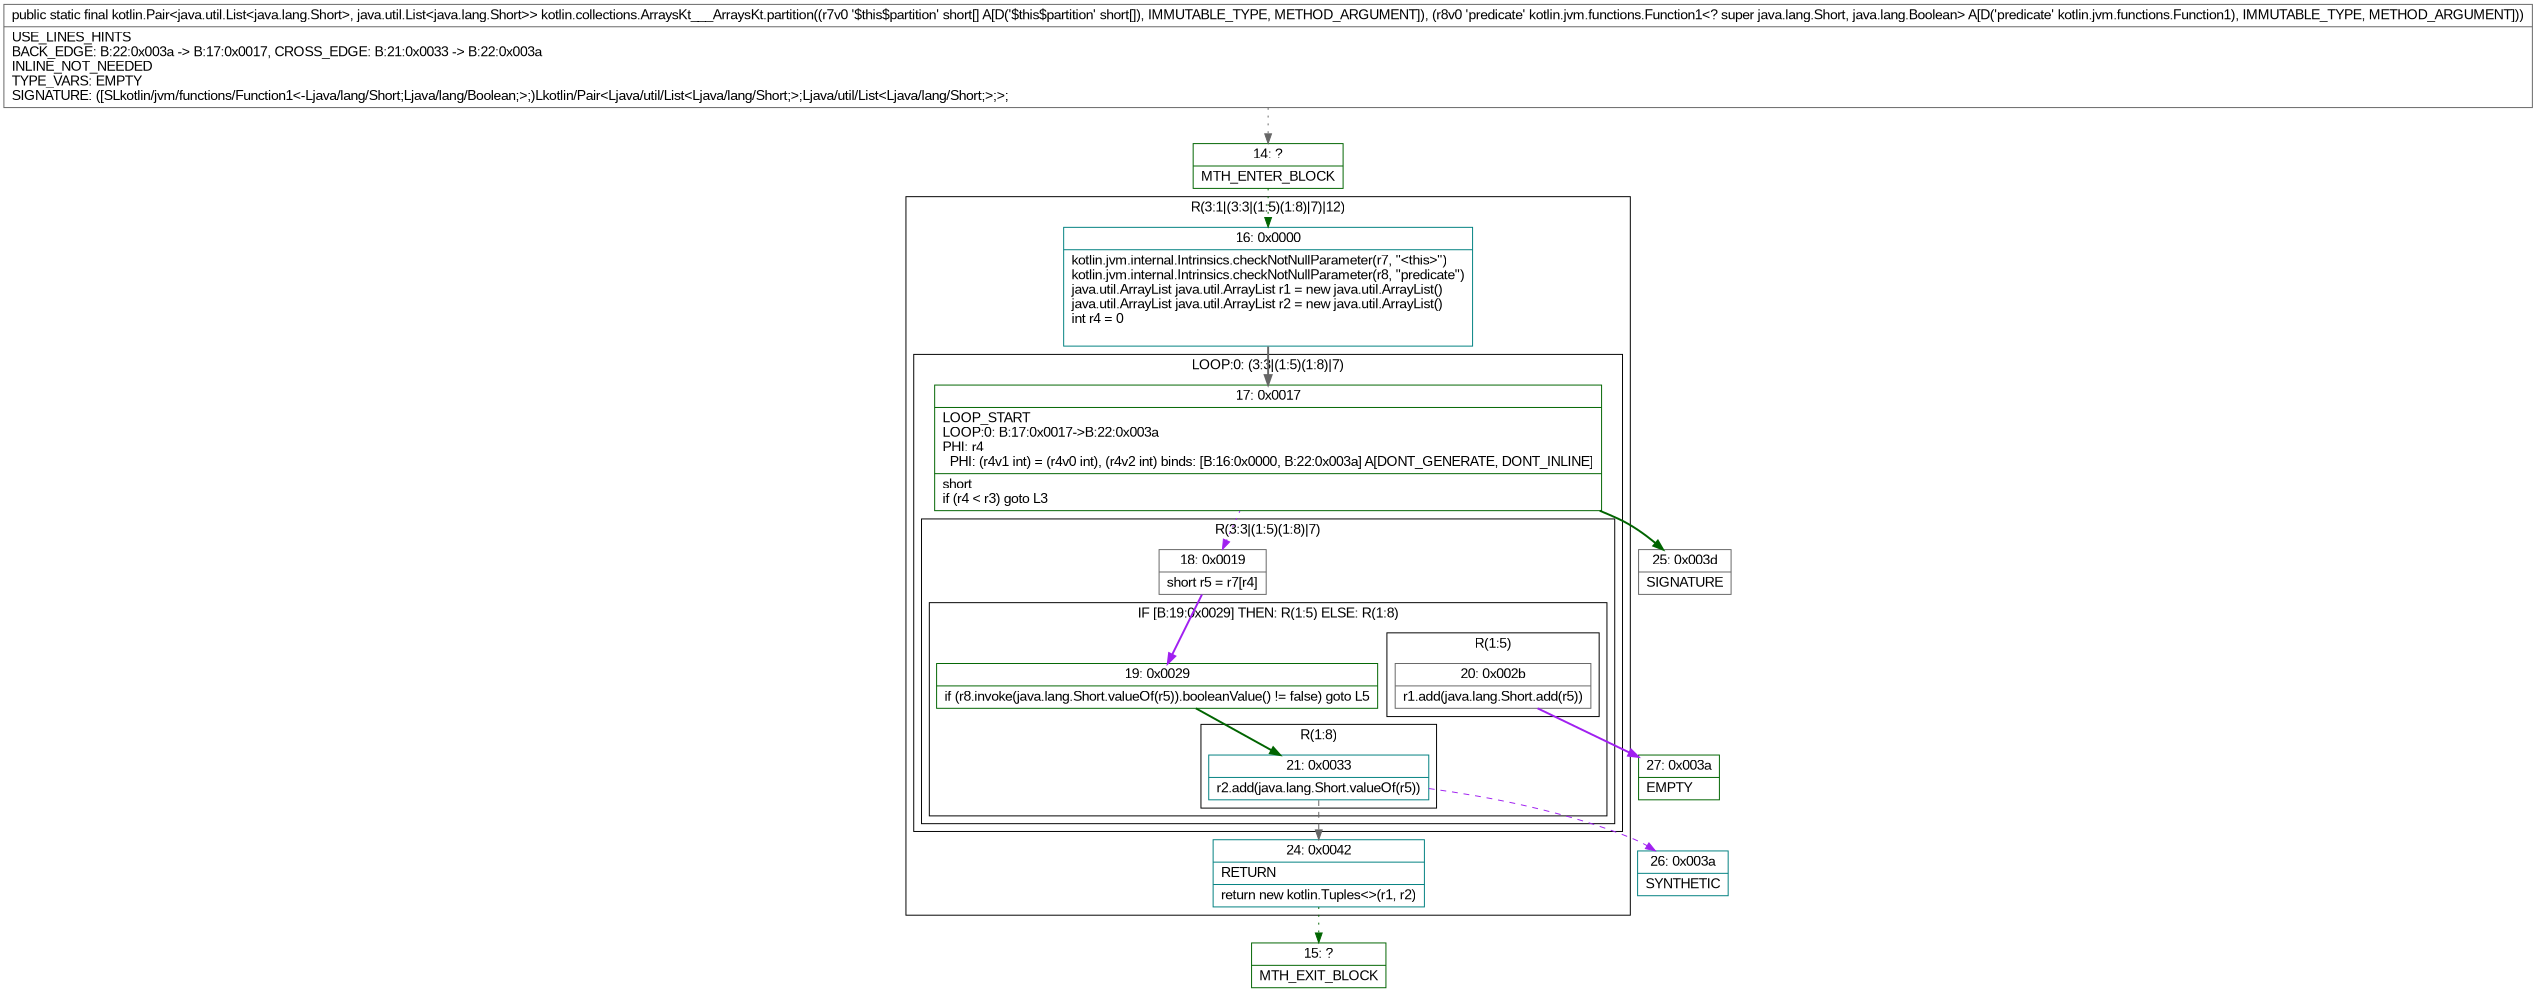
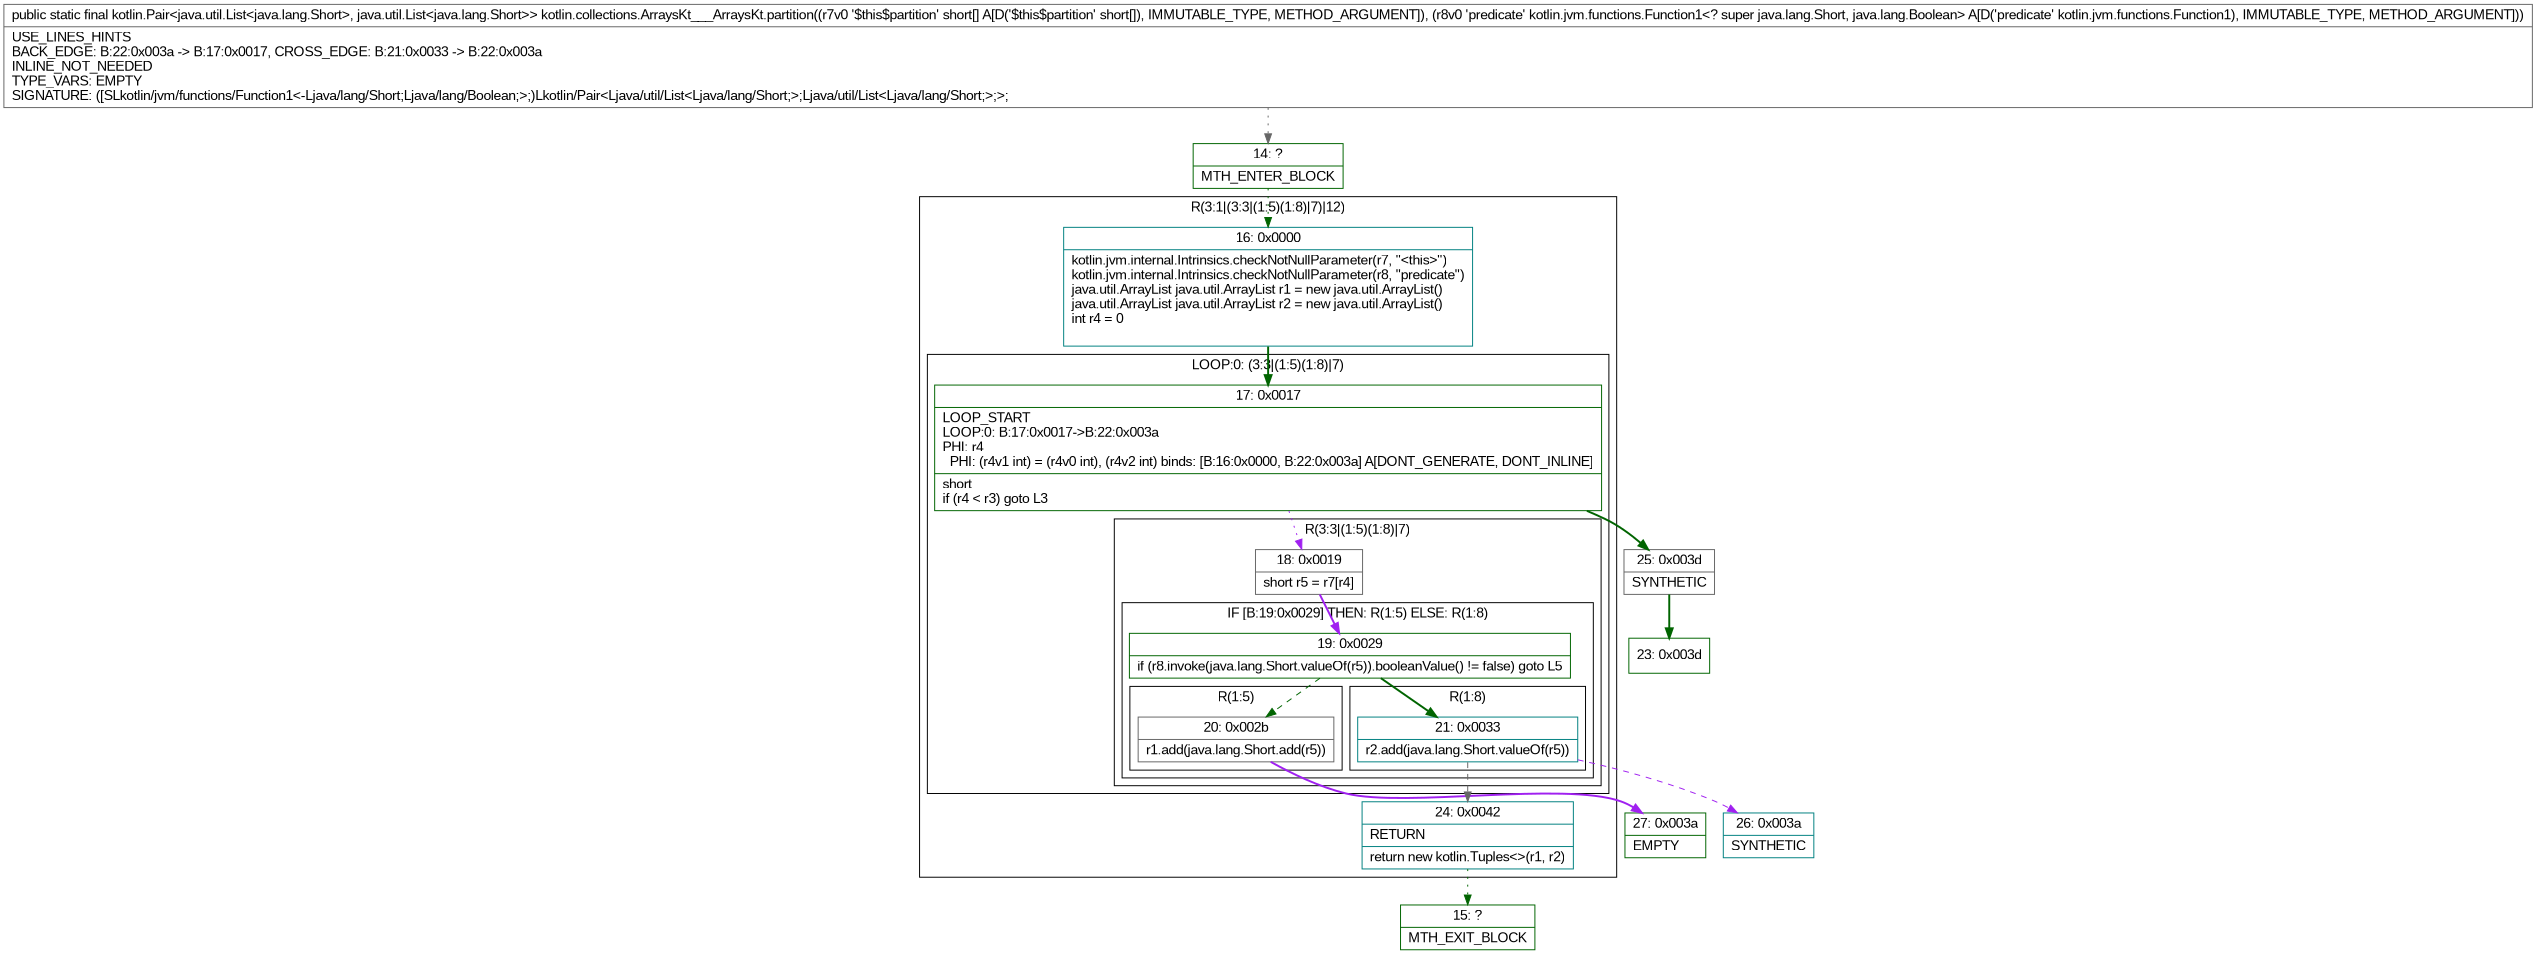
edge "16: 0x0000" -> "17: 0x0017": color gray40 -> darkgreen
node "25: 0x003d": text "SIGNATURE" -> "SYNTHETIC"
node "23: 0x003d": added
edge "19: 0x0029" -> "20: 0x002b": added
